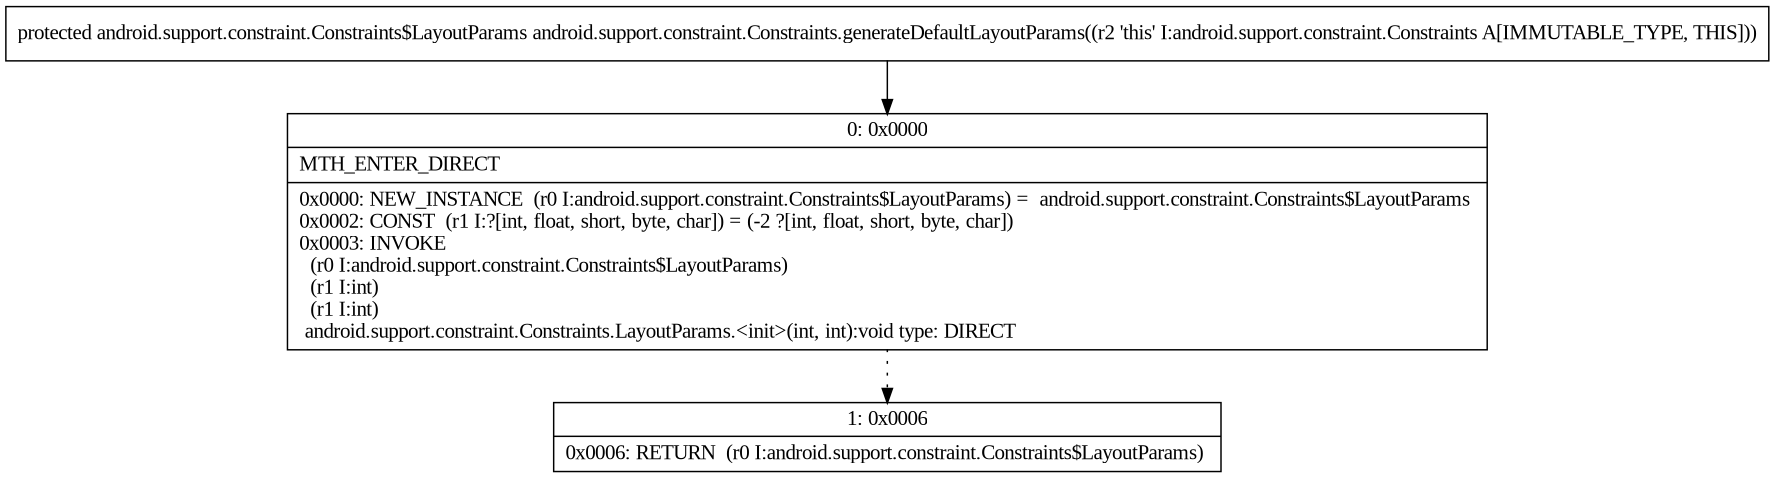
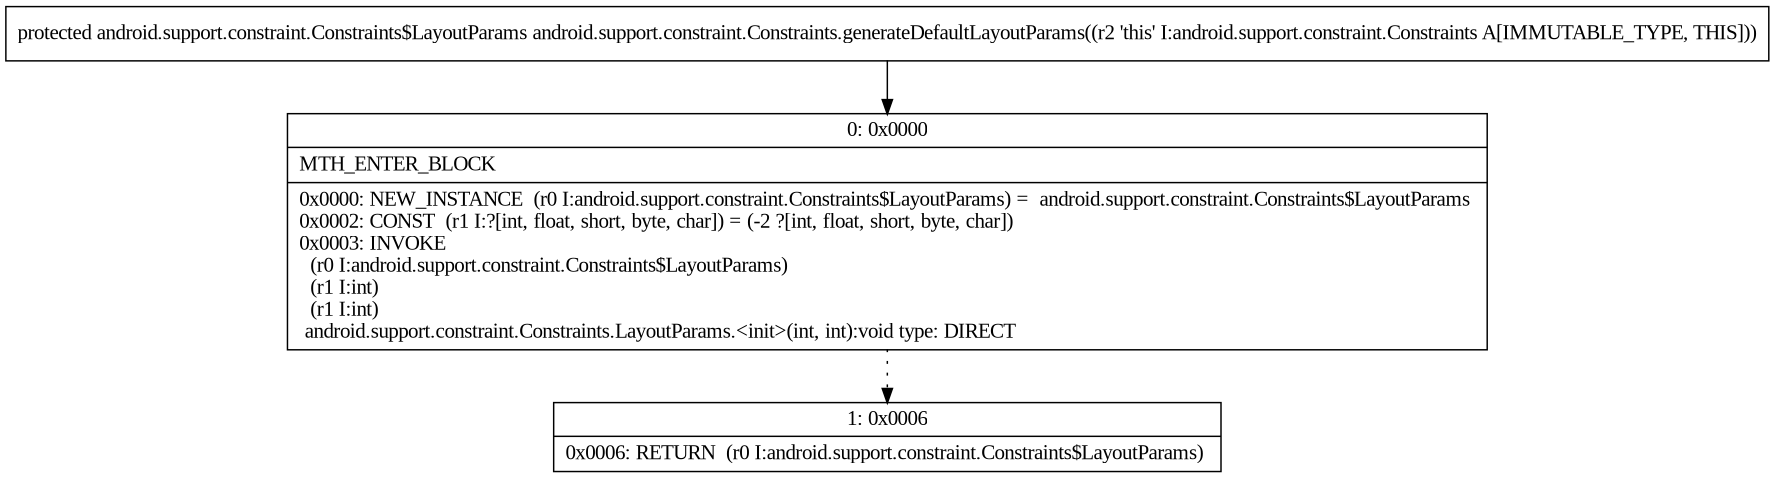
node "0: 0x0000": text "MTH_ENTER_DIRECT" -> "MTH_ENTER_BLOCK"
